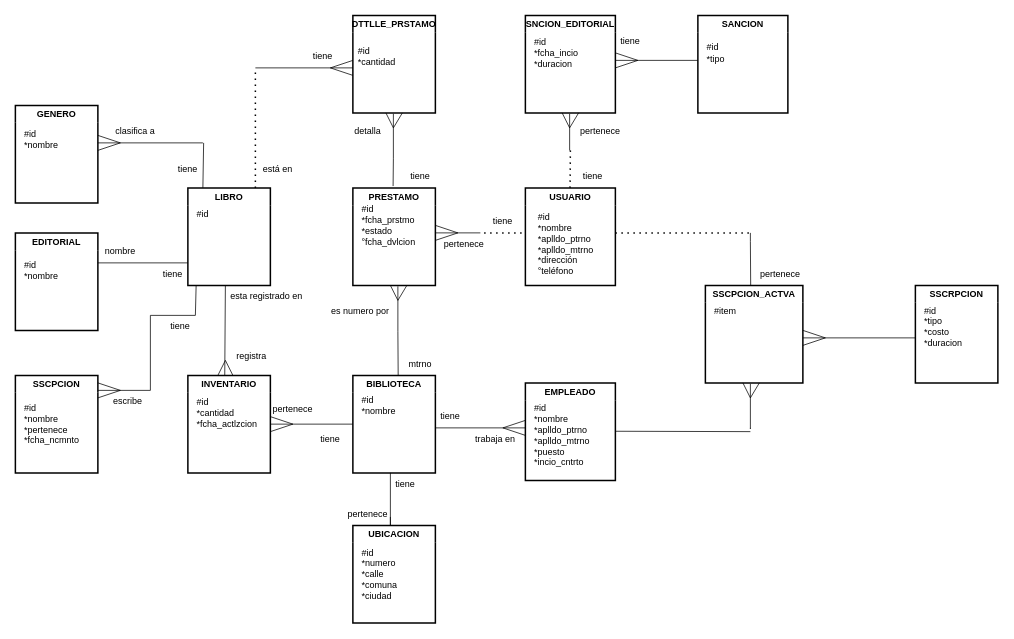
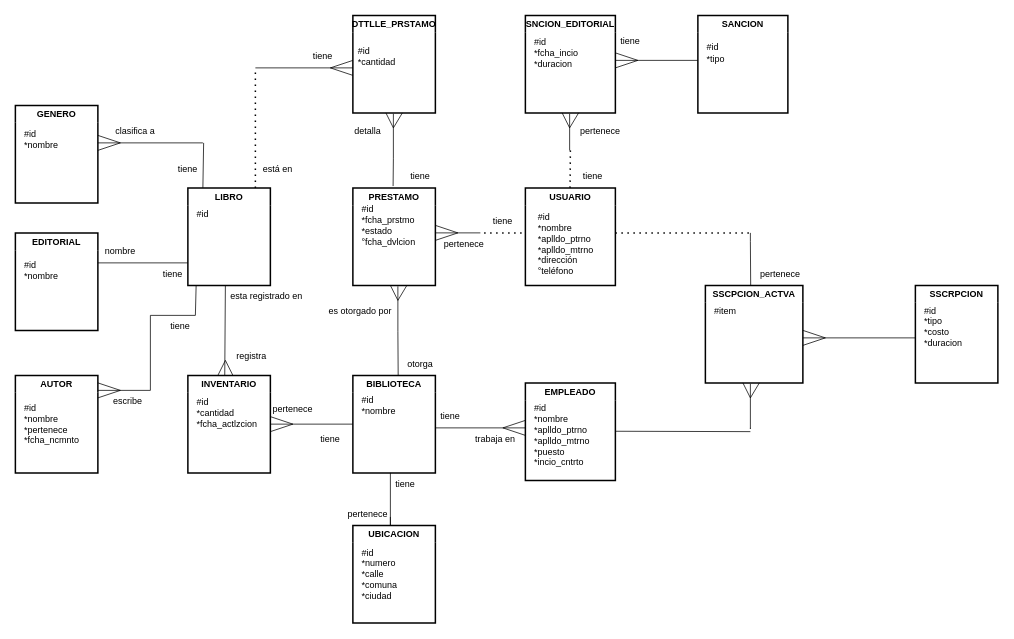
node "es numero por": label "es numero por" -> "es otorgado por"
node "mtrno": label "mtrno" -> "otorga"
node "SSCPCION": label "SSCPCION" -> "AUTOR"
